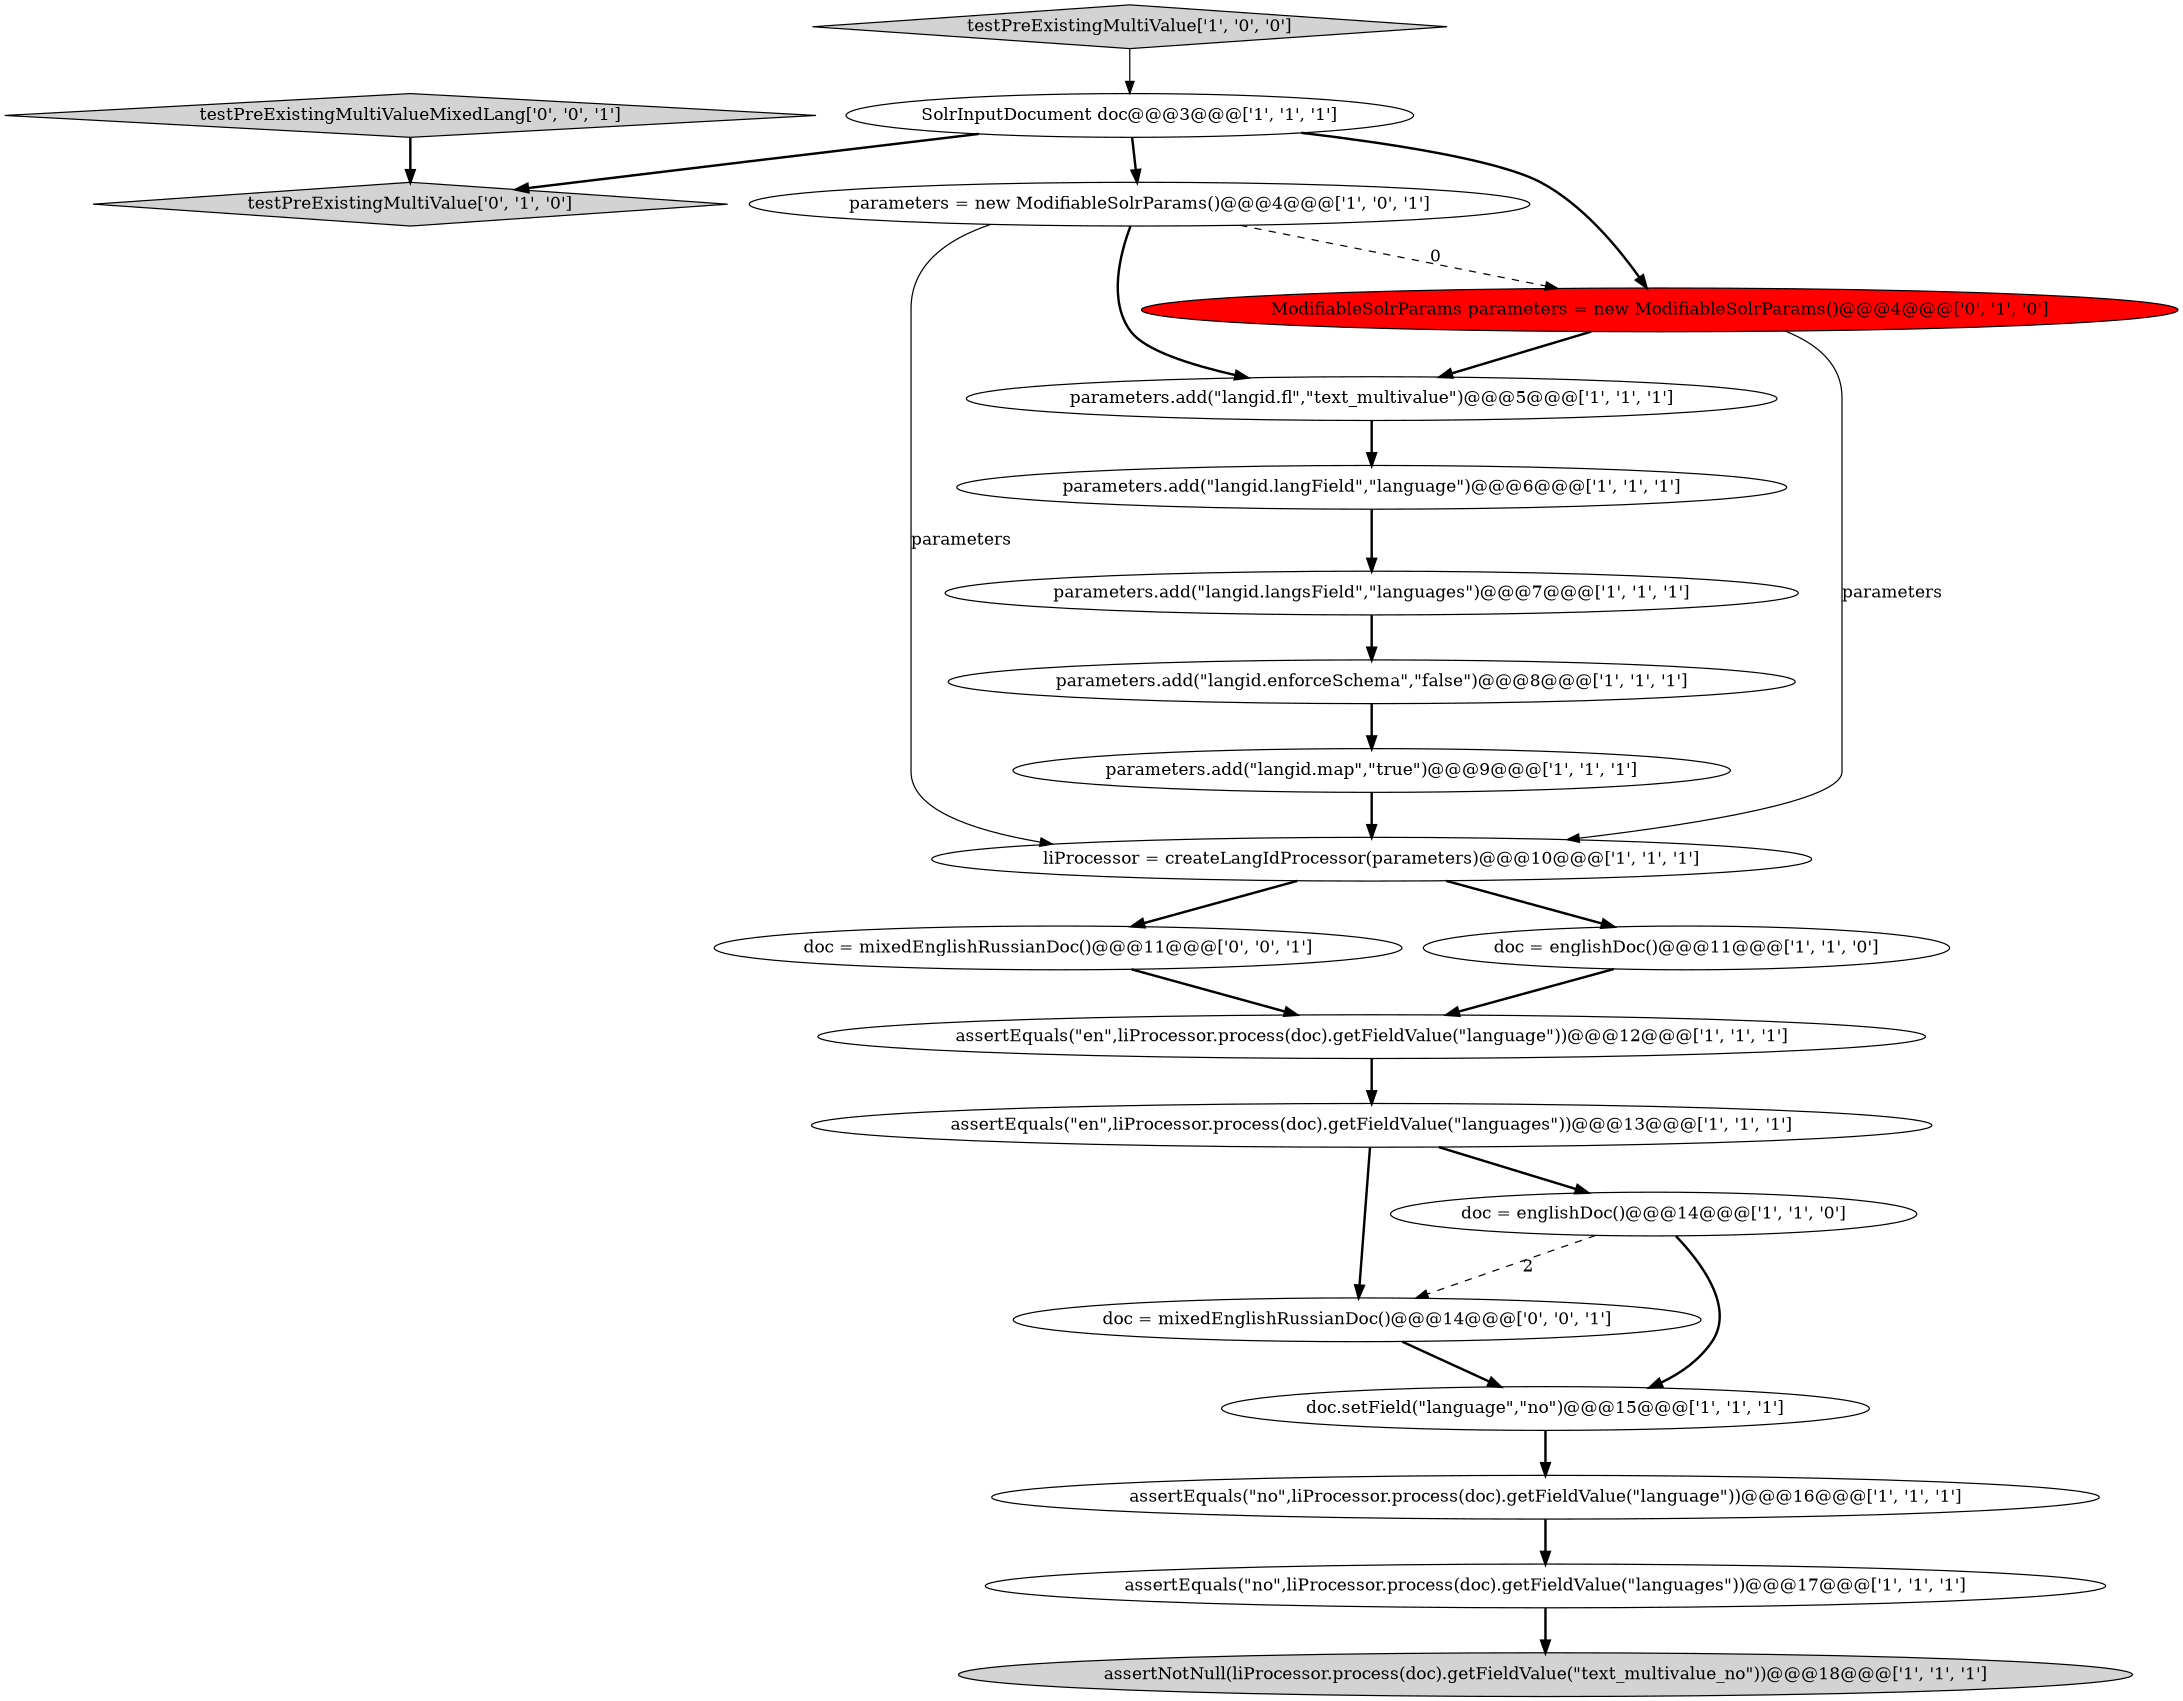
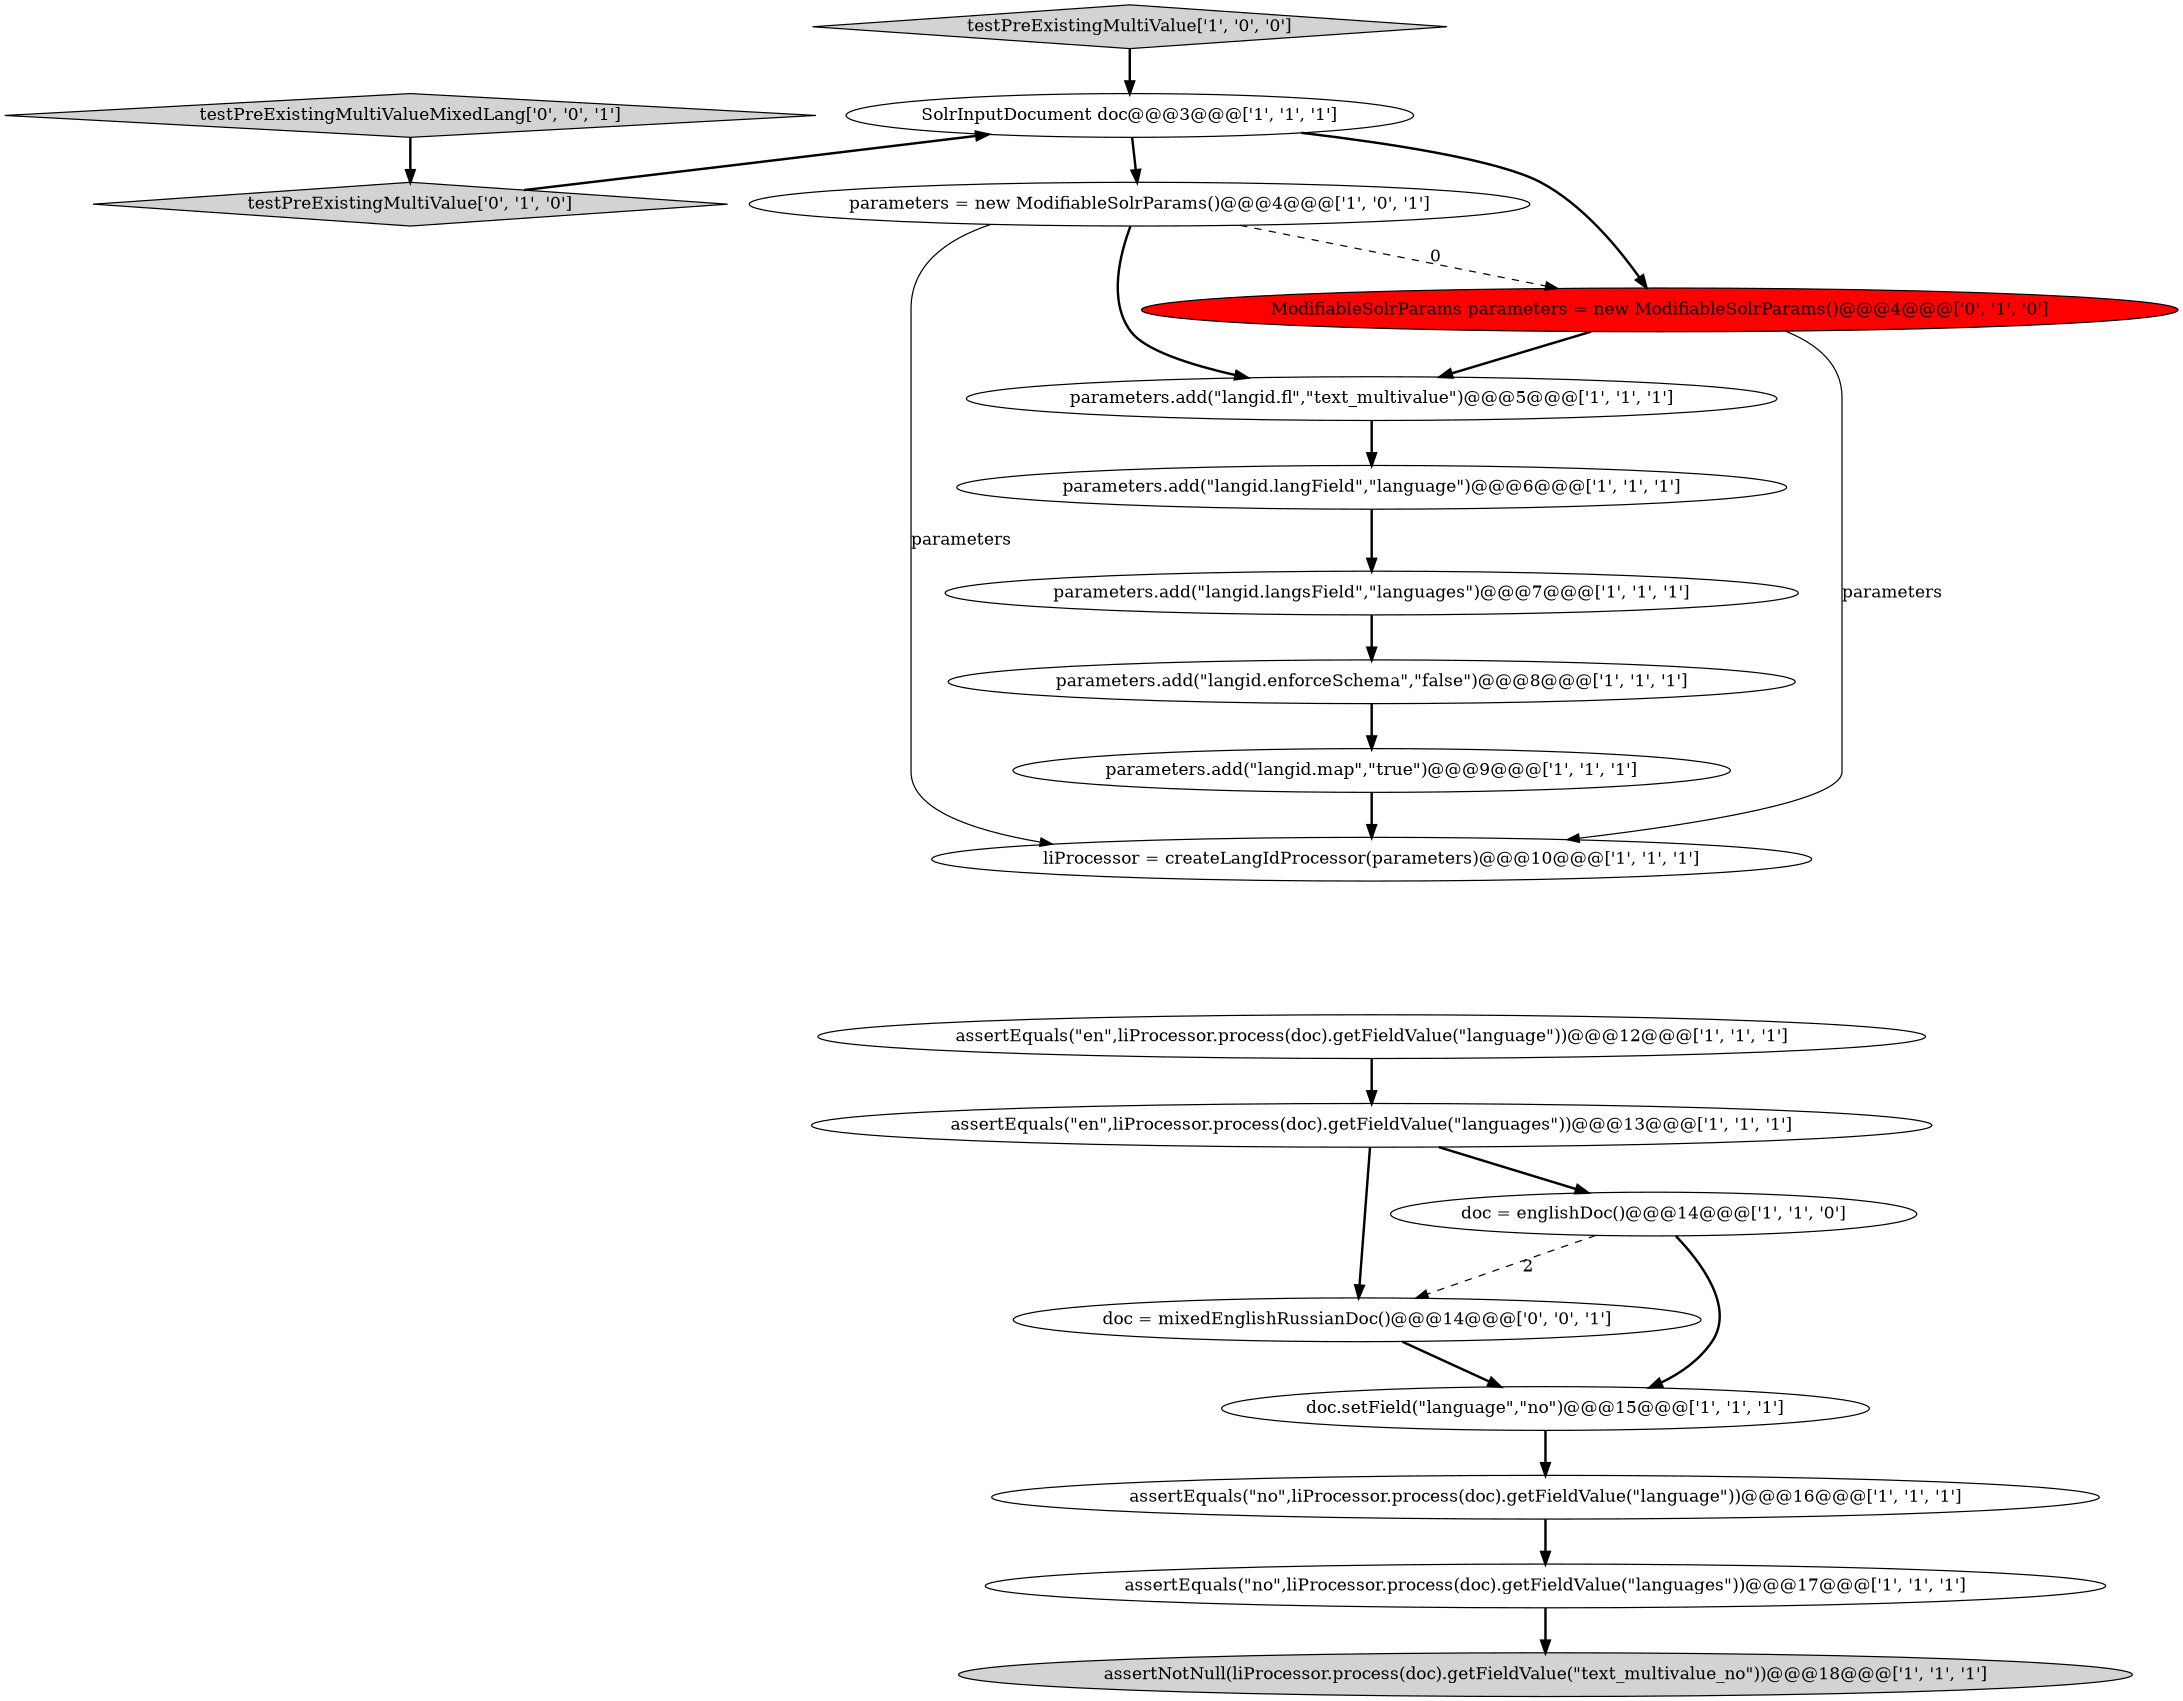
edge "testPreExistingMultiValue['1', '0', '0']" -> "SolrInputDocument doc@@@3@@@['1', '1', '1']": style solid -> bold
edge "SolrInputDocument doc@@@3@@@['1', '1', '1']" -> "testPreExistingMultiValue['0', '1', '0']": reversed
node "doc = mixedEnglishRussianDoc()@@@11@@@['0', '0', '1']": removed
node "doc = englishDoc()@@@11@@@['1', '1', '0']": removed
